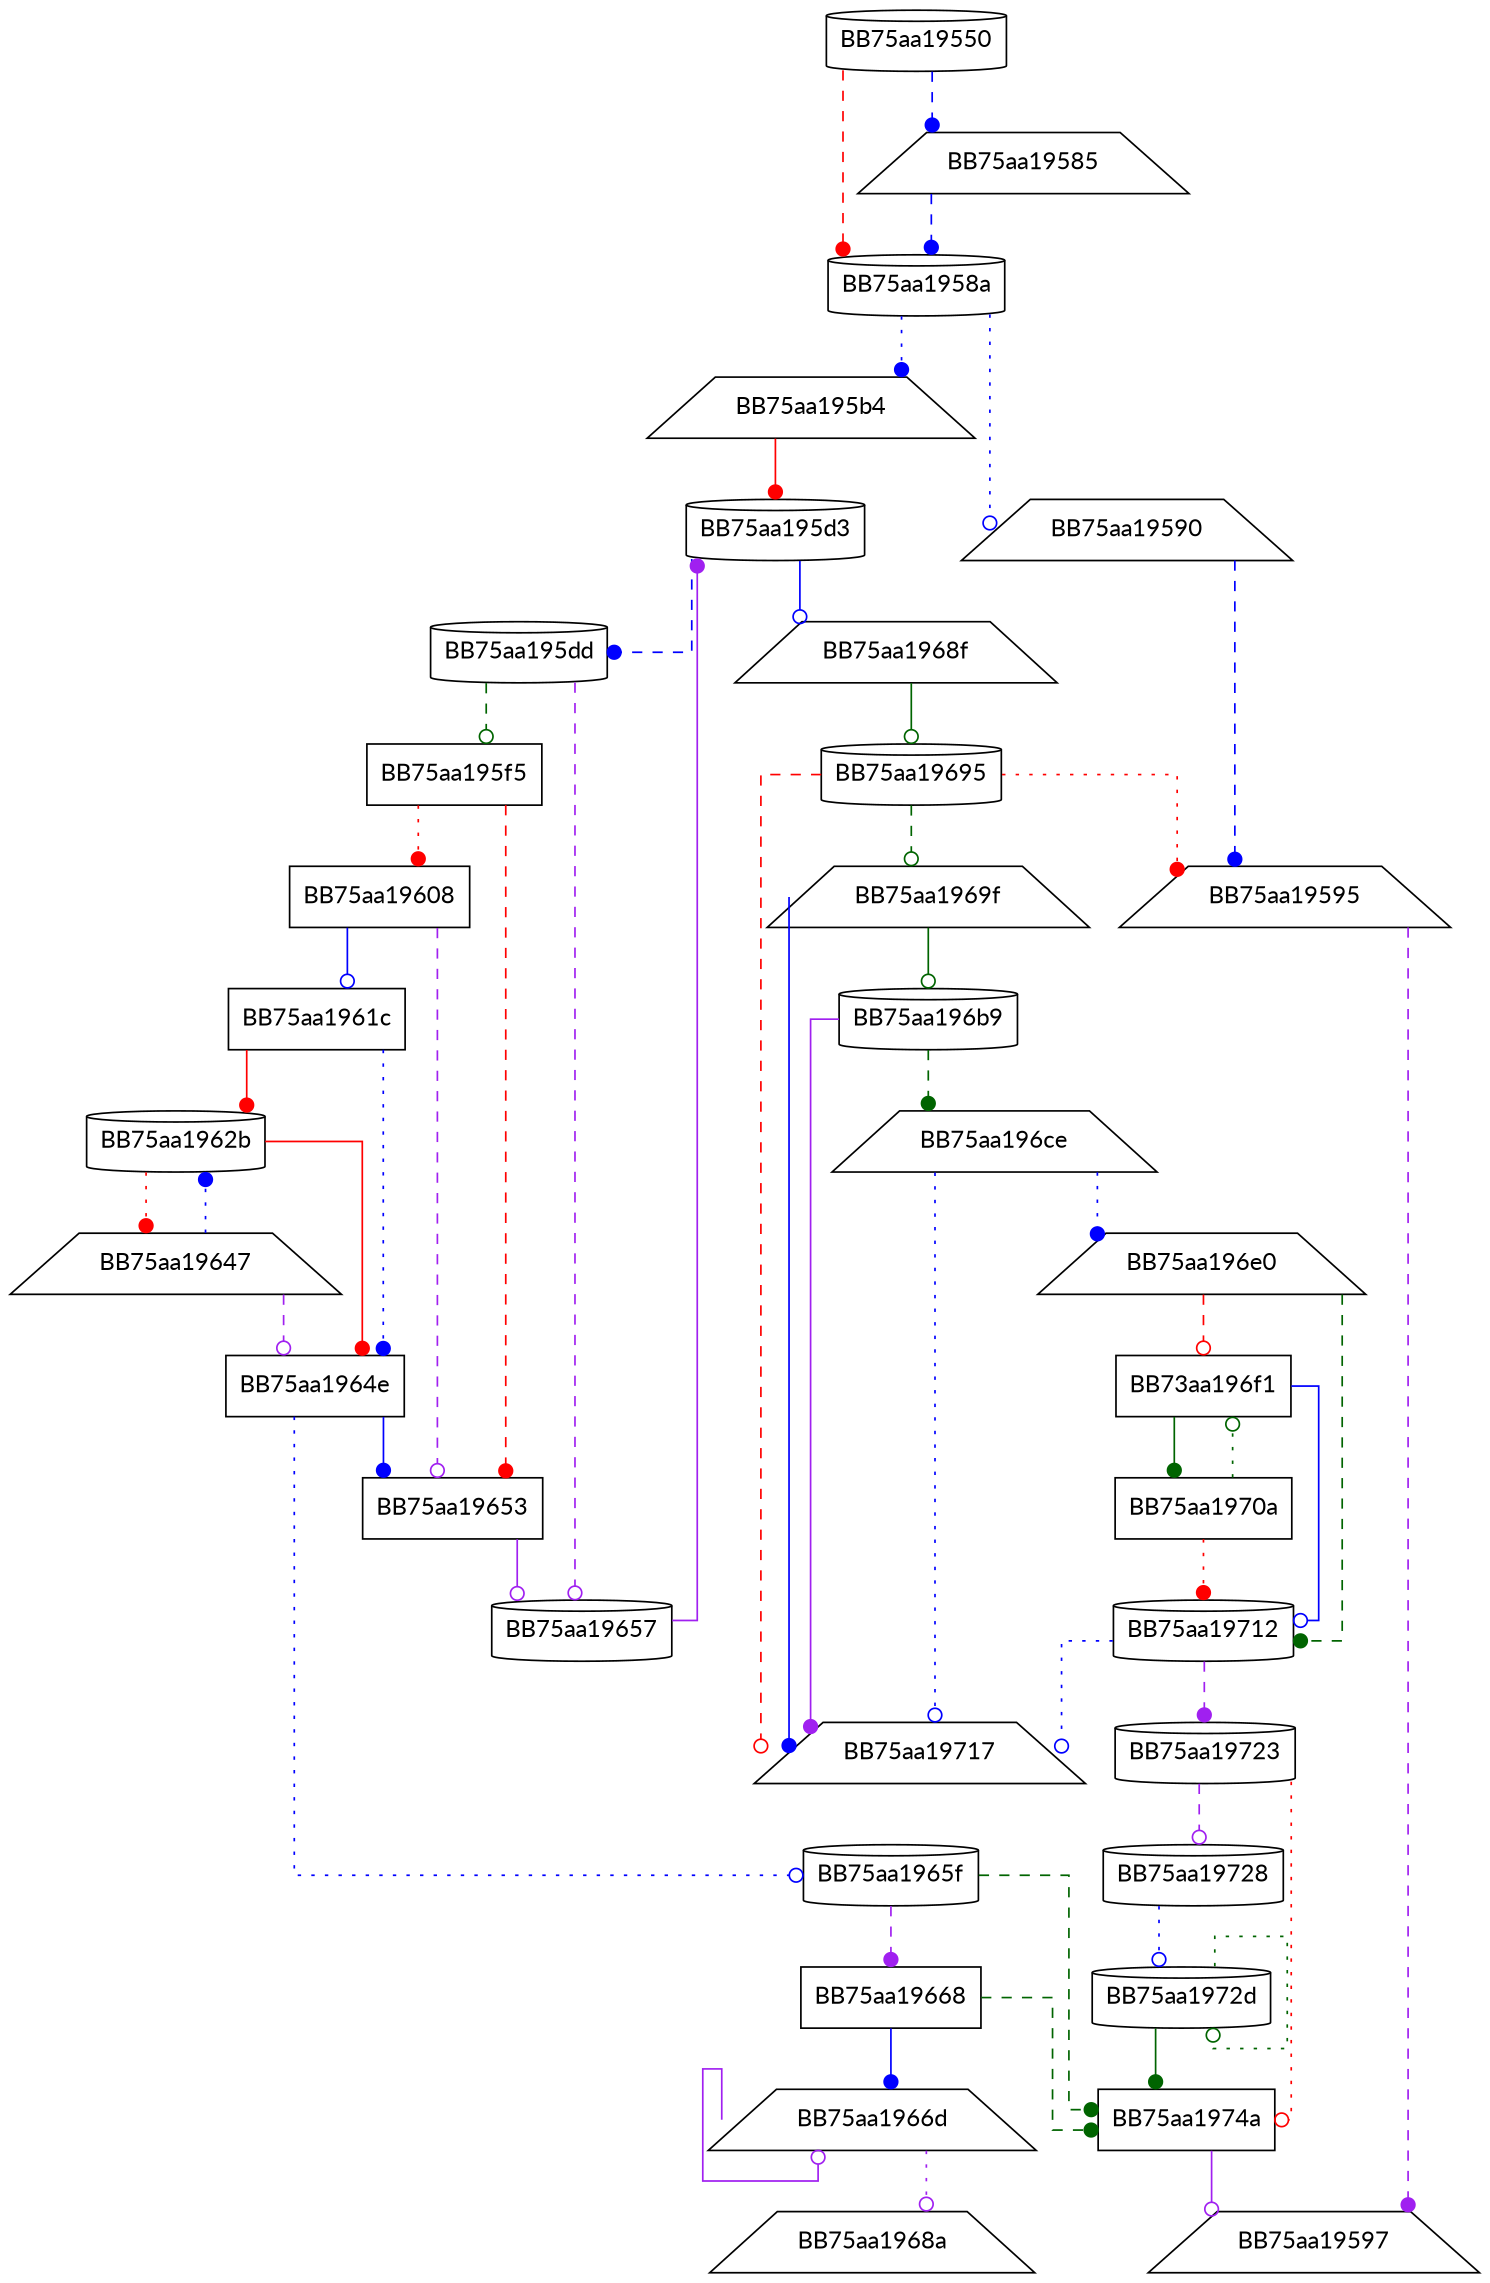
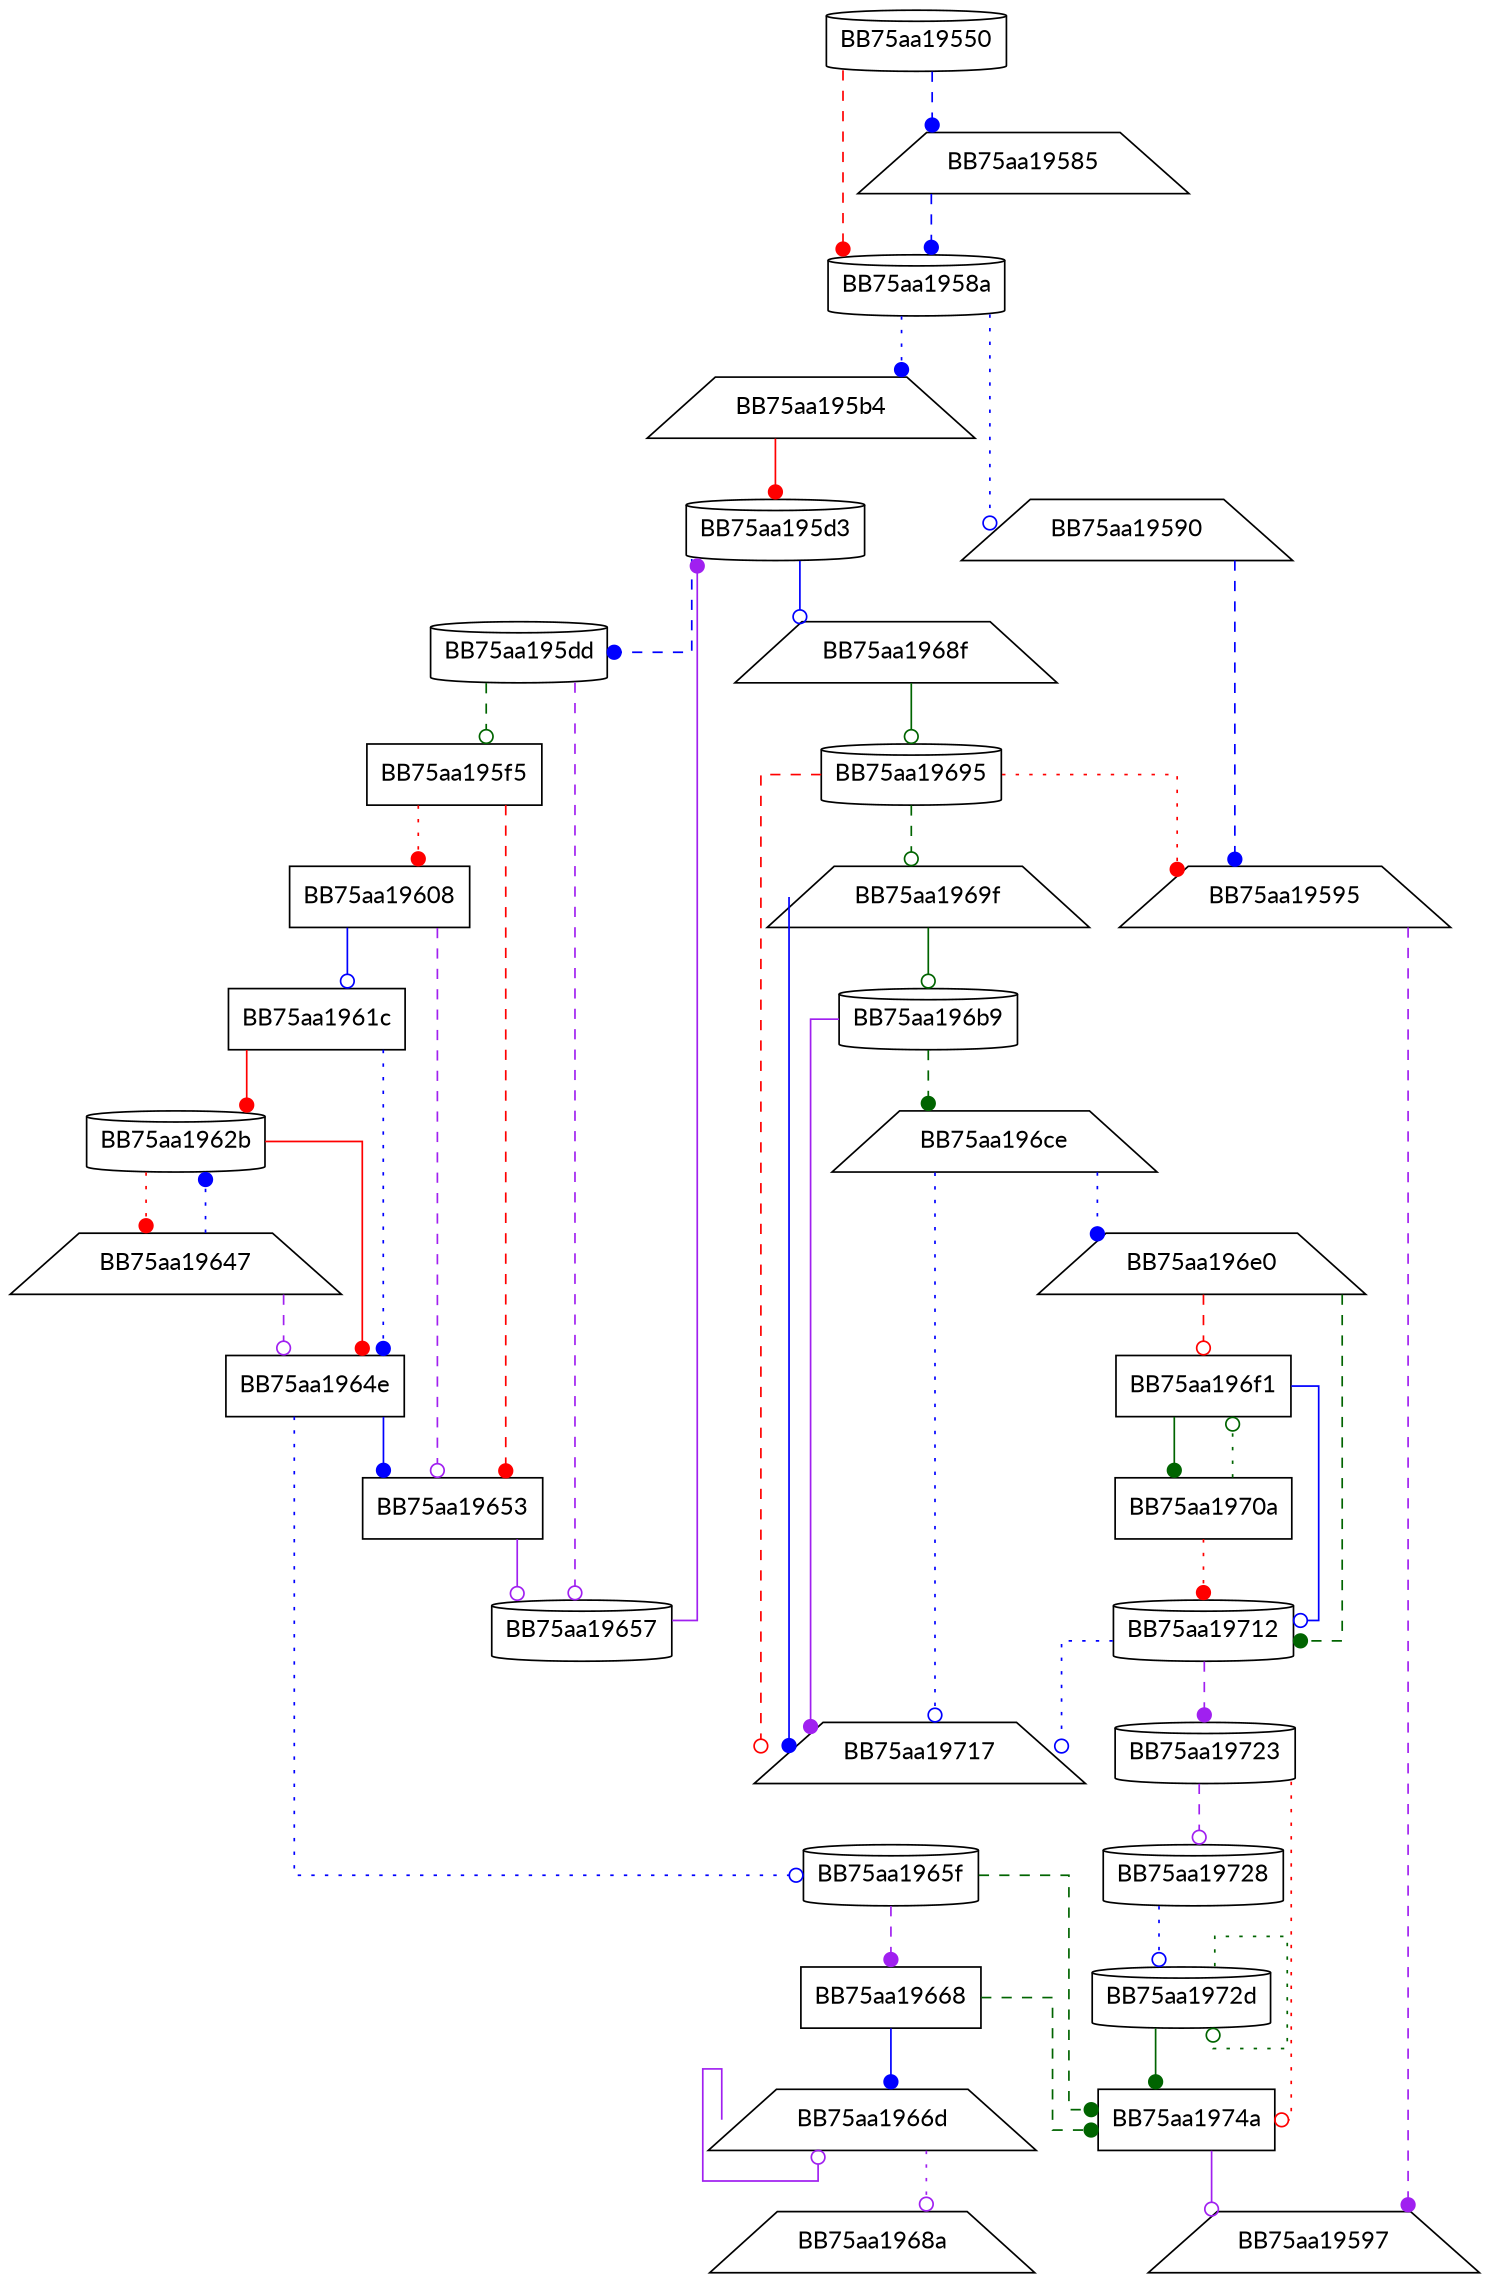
node "BB73aa196f1": label "BB73aa196f1" -> "BB75aa196f1"
